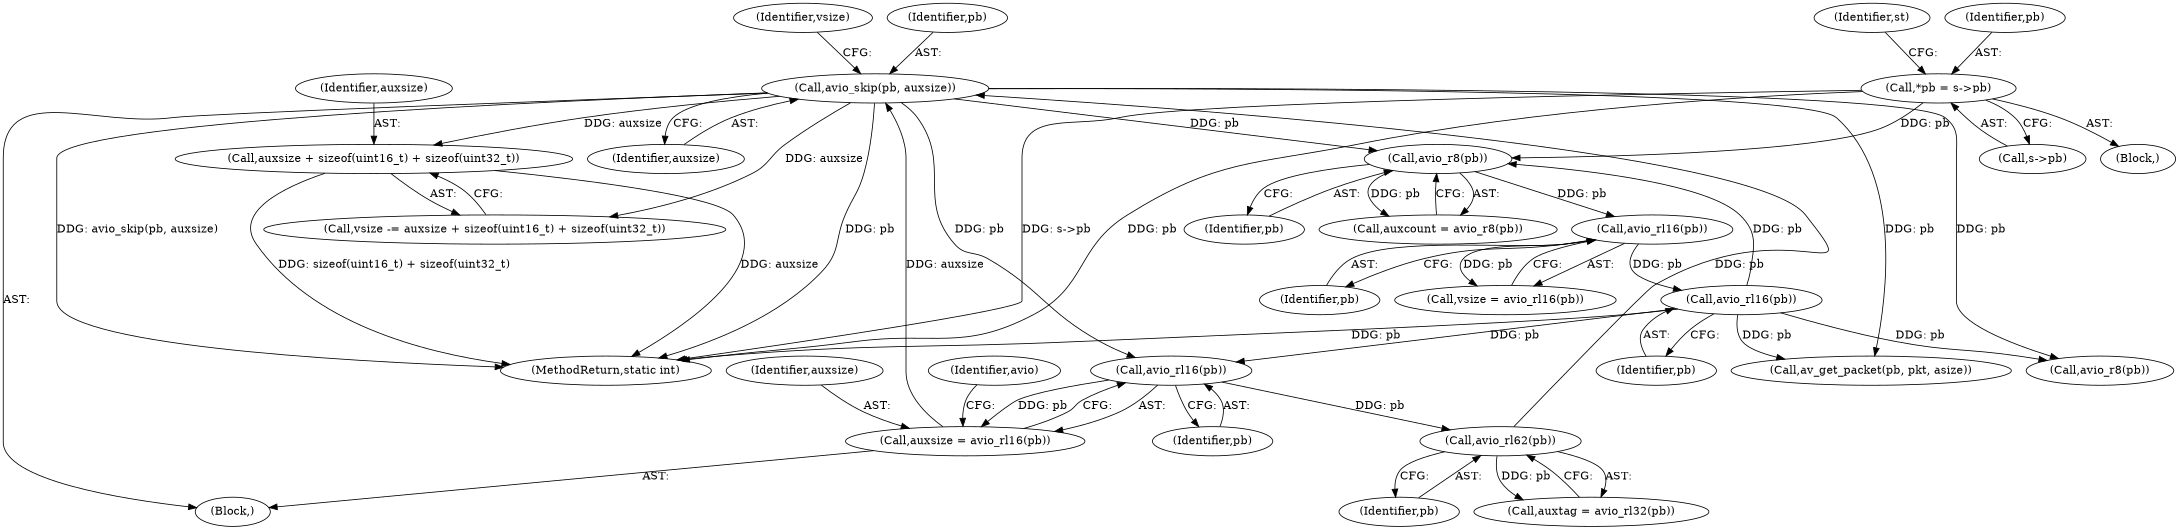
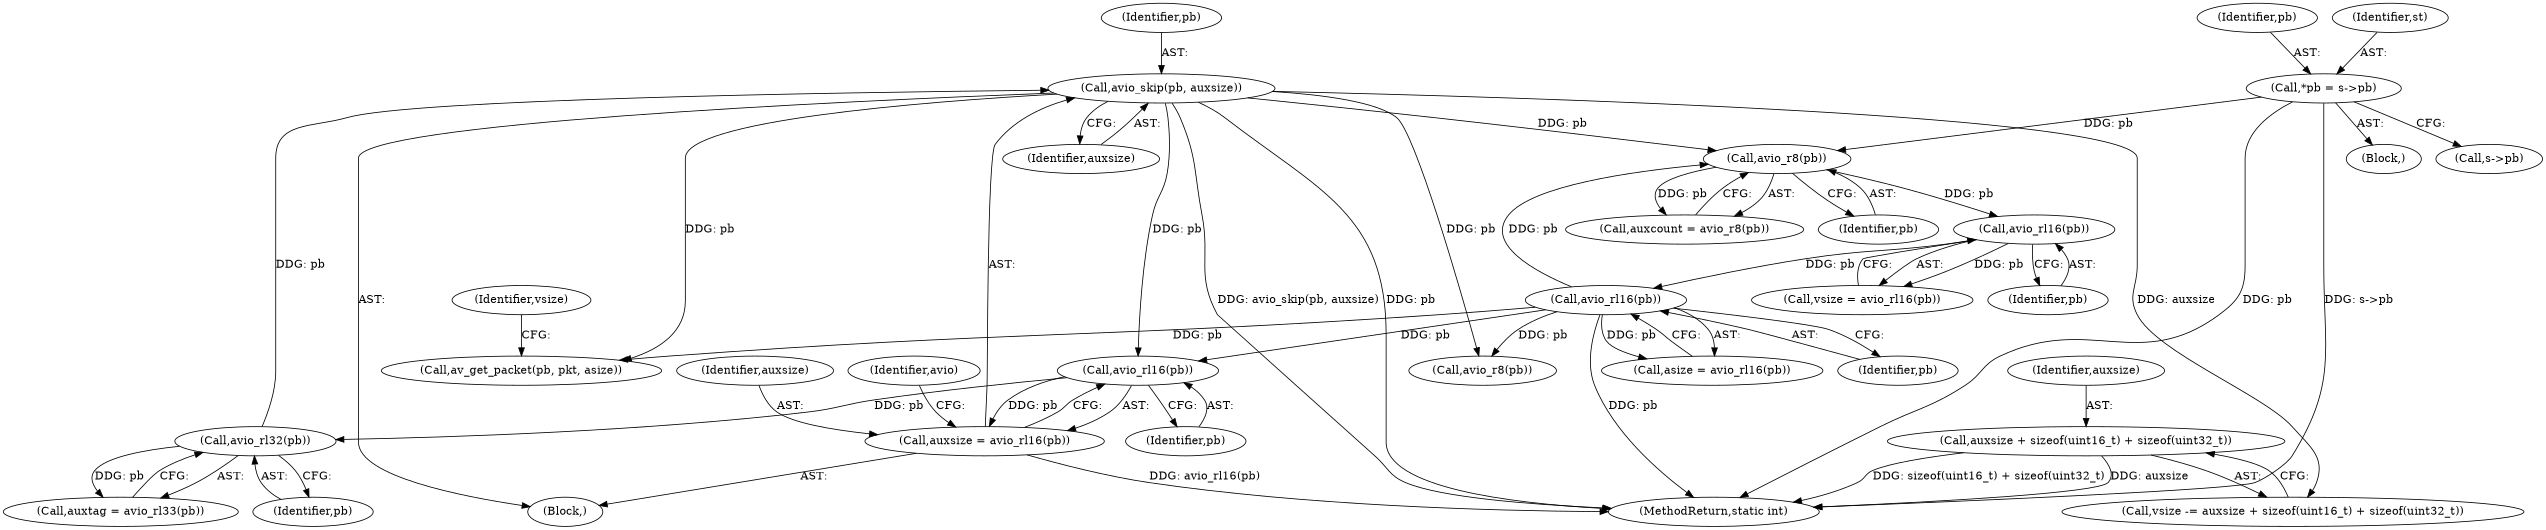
edge "(Identifier,vsize)" -> "(Call,avio_skip(pb, auxsize))": now "(Identifier,vsize)" -> "(Call,av_get_packet(pb, pkt, asize))"
edge "(Identifier,st)" -> "(Call,*pb = s->pb)": label "CFG: " -> "AST: "
edge "(Call,avio_skip(pb, auxsize))" -> "(Call,auxsize + sizeof(uint16_t) + sizeof(uint32_t))": removed, label "DDG: auxsize"
edge "(Call,s->pb)" -> "(Call,*pb = s->pb)": removed, label "AST:"
edge "(Call,auxsize = avio_rl16(pb))" -> "(Call,avio_skip(pb, auxsize))": label "DDG: auxsize" -> "AST: "
node "(Call,asize = avio_rl16(pb))": added
node "(Call,avio_rl62(pb))": label "(Call,avio_rl62(pb))" -> "(Call,avio_rl32(pb))"
edge "(Call,auxsize = avio_rl16(pb))" -> "(MethodReturn,static int)": added, label "DDG: avio_rl16(pb)"
node "(Call,auxtag = avio_rl32(pb))": label "(Call,auxtag = avio_rl32(pb))" -> "(Call,auxtag = avio_rl33(pb))"
